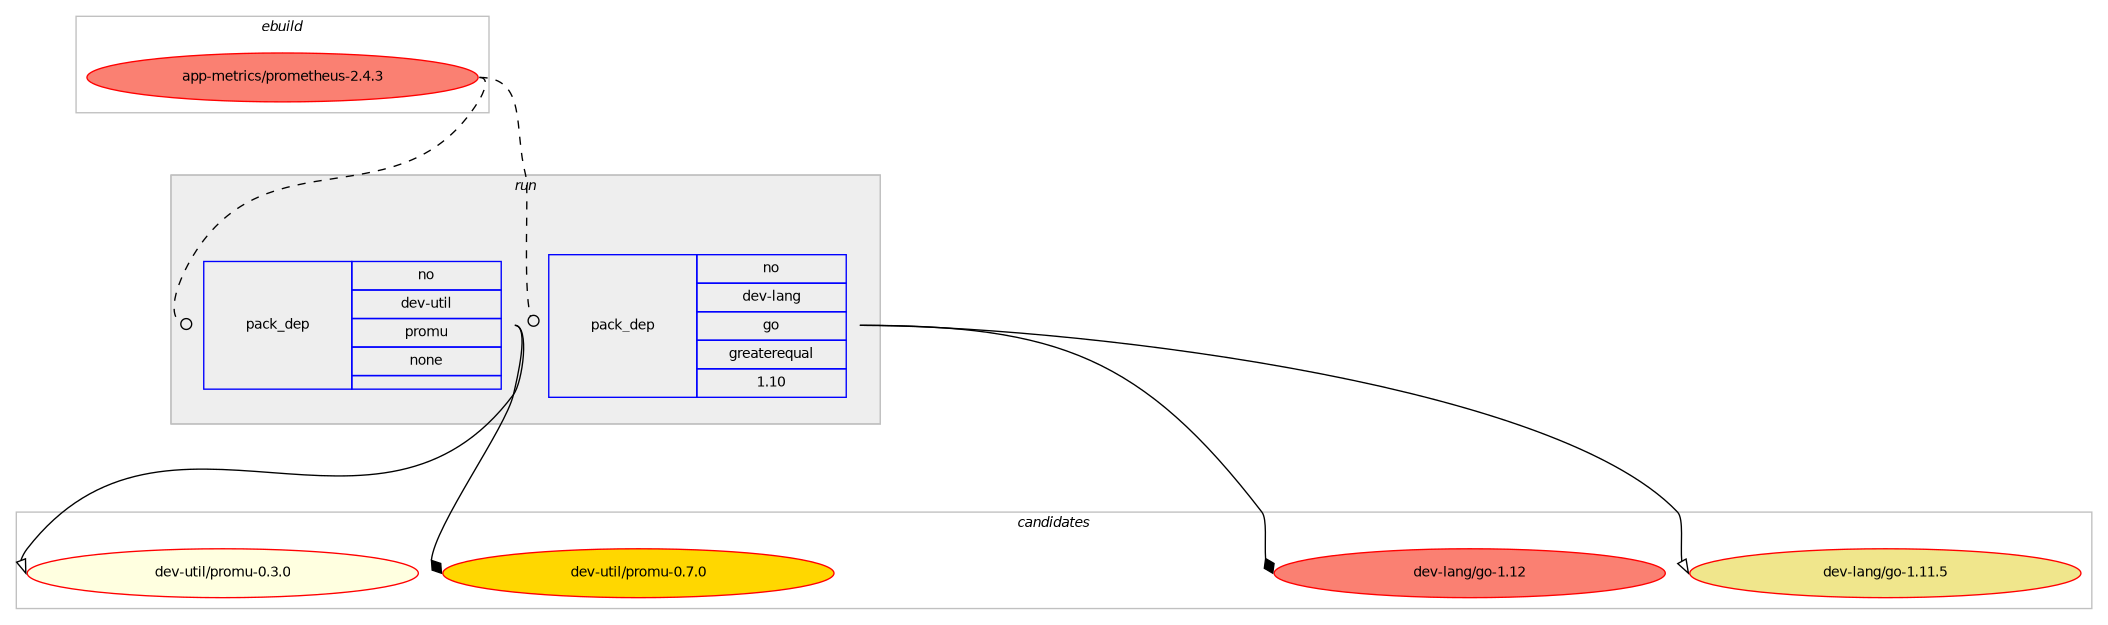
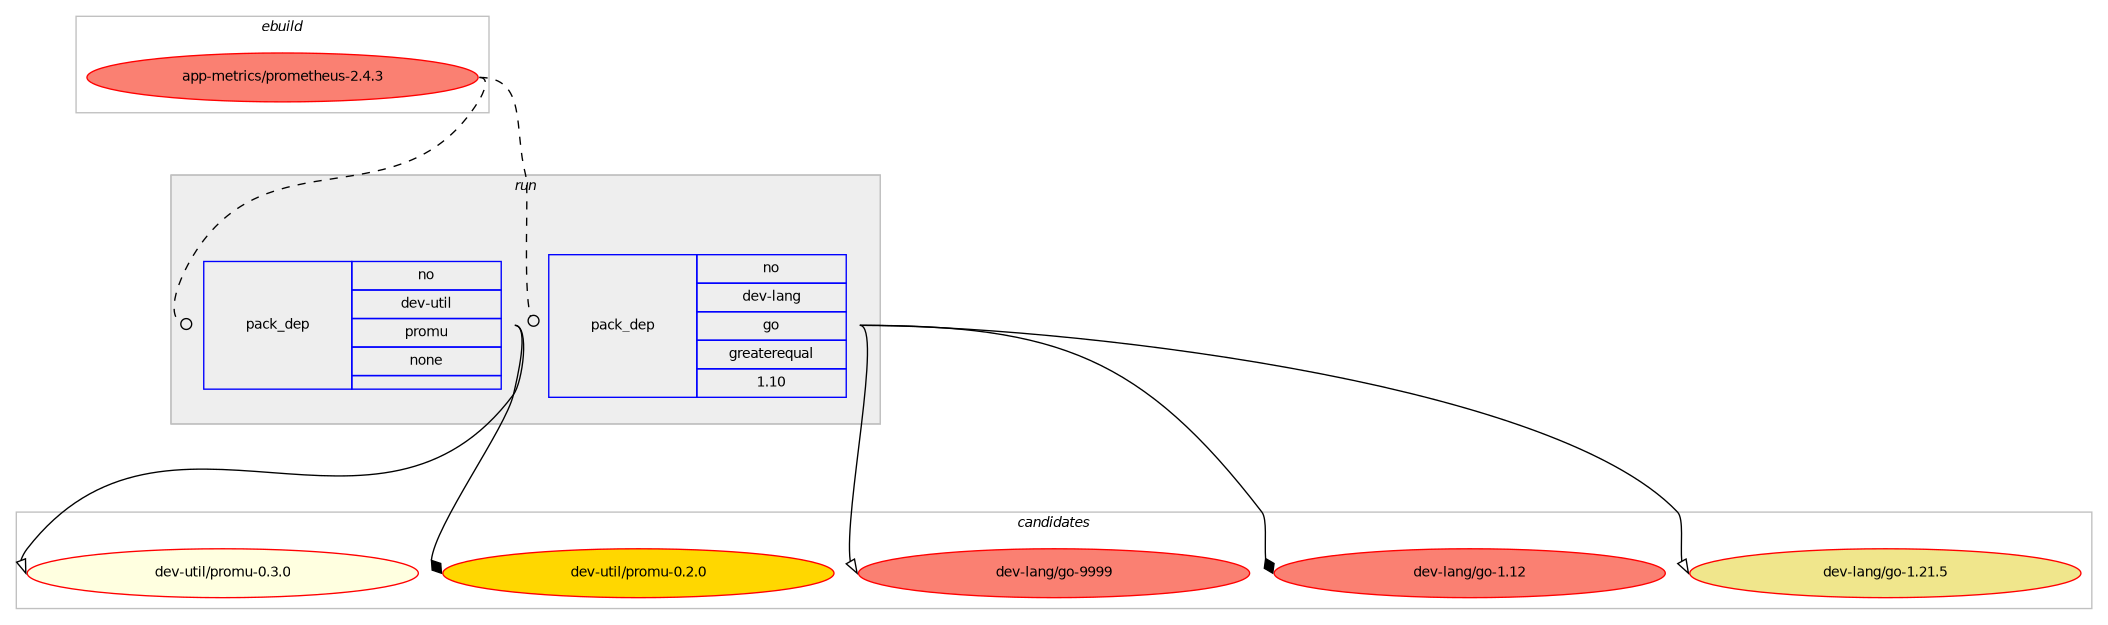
node "dev-util/promu-0.7.0": label "dev-util/promu-0.7.0" -> "dev-util/promu-0.2.0"
node "dev-lang/go-9999": added
node "dev-lang/go-1.11.5": label "dev-lang/go-1.11.5" -> "dev-lang/go-1.21.5"
